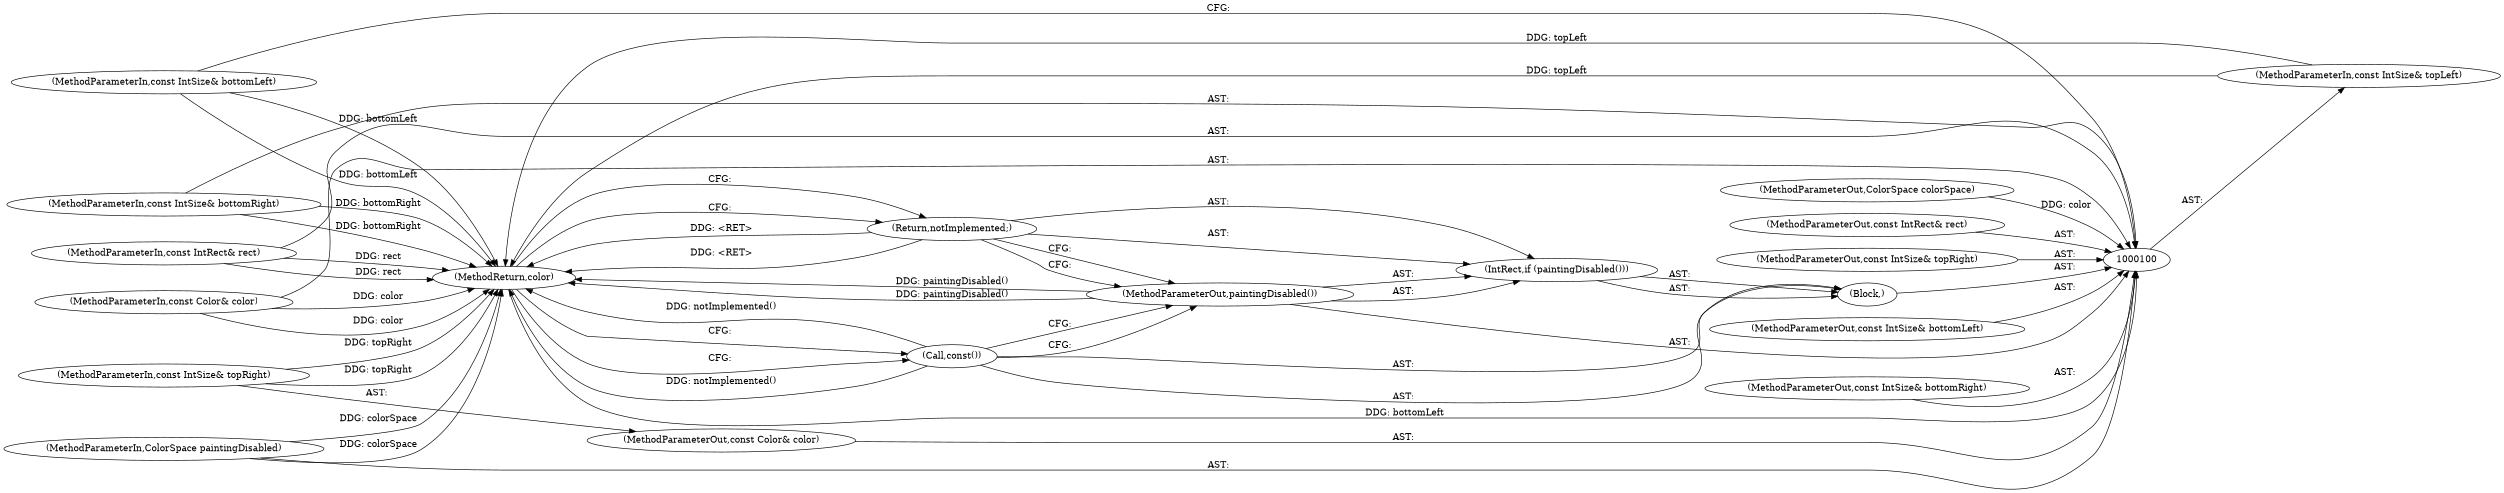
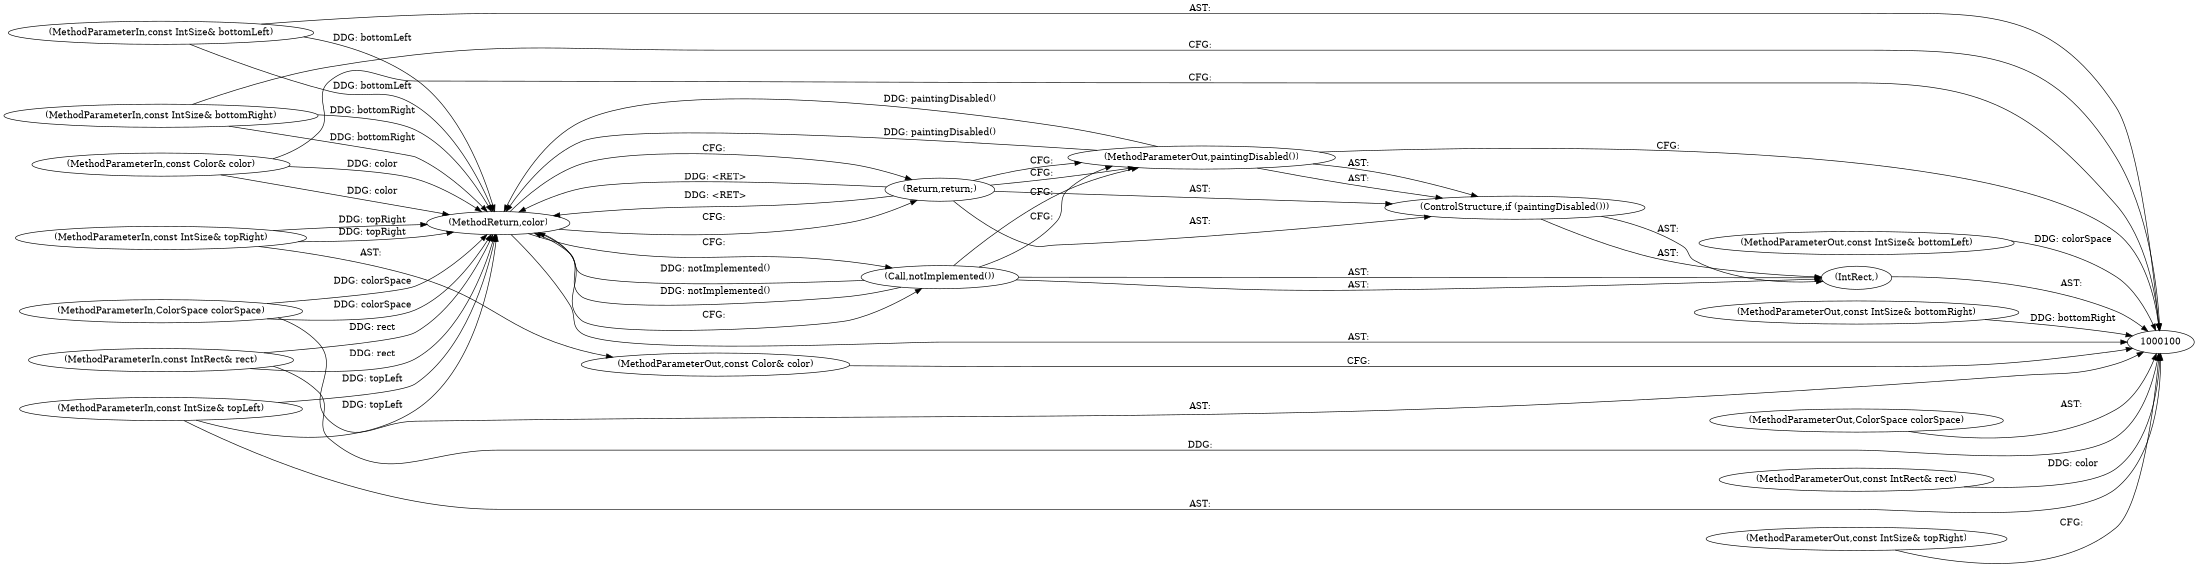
edge "(MethodParameterIn,const IntSize& bottomLeft)" -> "1000100": label "CFG: " -> "AST: "
edge "(MethodParameterIn,const IntSize& bottomRight)" -> "1000100": label "AST: " -> "CFG: "
edge "(MethodParameterIn,const IntRect& rect)" -> "1000100": label "AST: " -> "DDG: "
edge "(MethodParameterIn,const Color& color)" -> "1000100": label "AST: " -> "CFG: "
edge "1000100" -> "(MethodParameterIn,const IntSize& topLeft)": reversed
edge "(MethodParameterOut,ColorSpace colorSpace)" -> "1000100": label "DDG: color" -> "AST: "
node "(Return,notImplemented;)": label "(Return,notImplemented;)" -> "(Return,return;)"
edge "(MethodParameterOut,const IntRect& rect)" -> "1000100": label "AST: " -> "DDG: color"
edge "(MethodParameterOut,const IntSize& topRight)" -> "1000100": label "AST: " -> "CFG: "
node "(IntRect,if (paintingDisabled()))": label "(IntRect,if (paintingDisabled()))" -> "(ControlStructure,if (paintingDisabled()))"
edge "(MethodParameterOut,const IntSize& bottomLeft)" -> "1000100": label "AST: " -> "DDG: colorSpace"
node "(Block,)": label "(Block,)" -> "(IntRect,)"
edge "(MethodParameterOut,paintingDisabled())" -> "1000100": label "AST: " -> "CFG: "
node "(Call,const())": label "(Call,const())" -> "(Call,notImplemented())"
edge "(MethodParameterOut,const IntSize& bottomRight)" -> "1000100": label "AST: " -> "DDG: bottomRight"
edge "(MethodReturn,color)" -> "1000100": label "DDG: bottomLeft" -> "AST: "
edge "(MethodParameterOut,const Color& color)" -> "1000100": label "AST: " -> "CFG: "
node "(MethodParameterIn,ColorSpace paintingDisabled)": label "(MethodParameterIn,ColorSpace paintingDisabled)" -> "(MethodParameterIn,ColorSpace colorSpace)"
